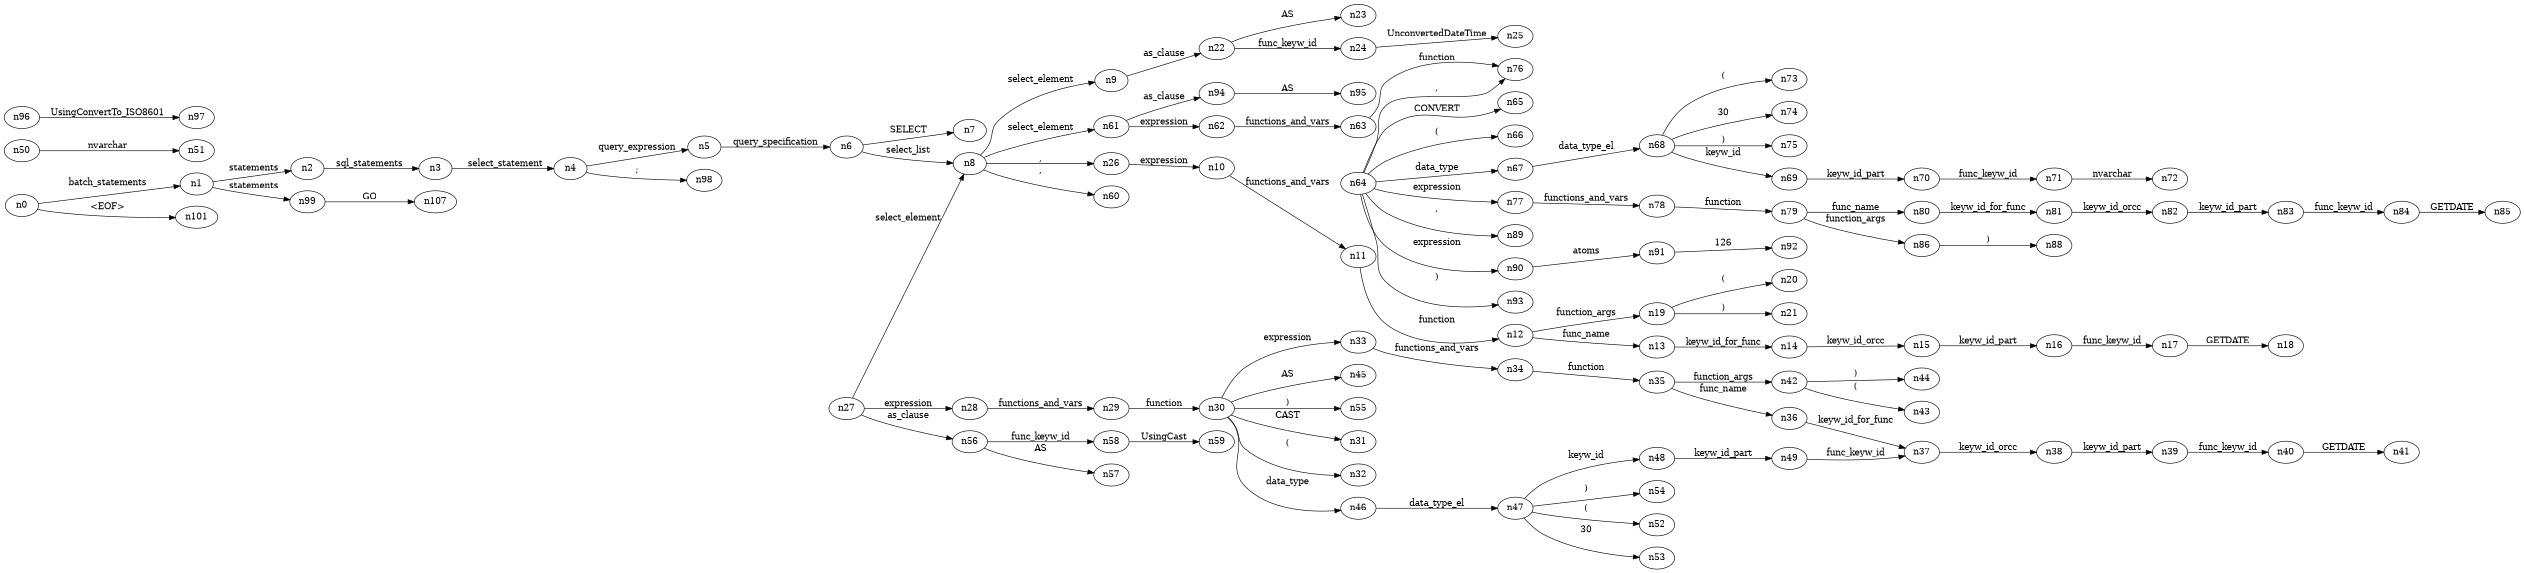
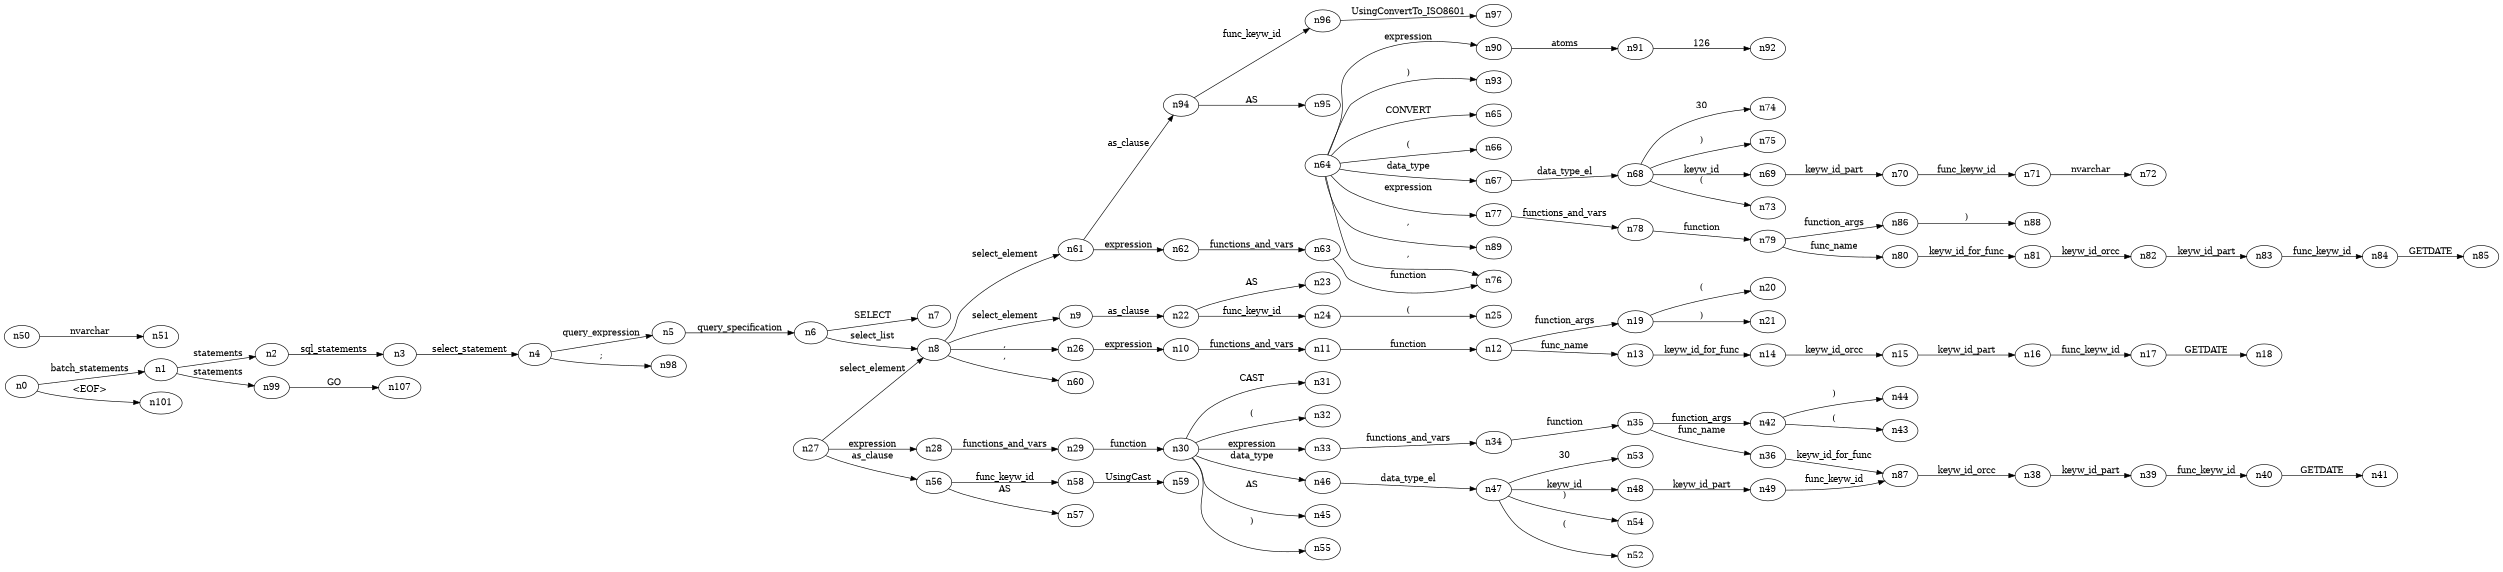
edge "n24" -> "n25": label "UnconvertedDateTime" -> "("
edge "n94" -> "n96": added, label "func_keyw_id"
node "n37": label "n37" -> "n87"
